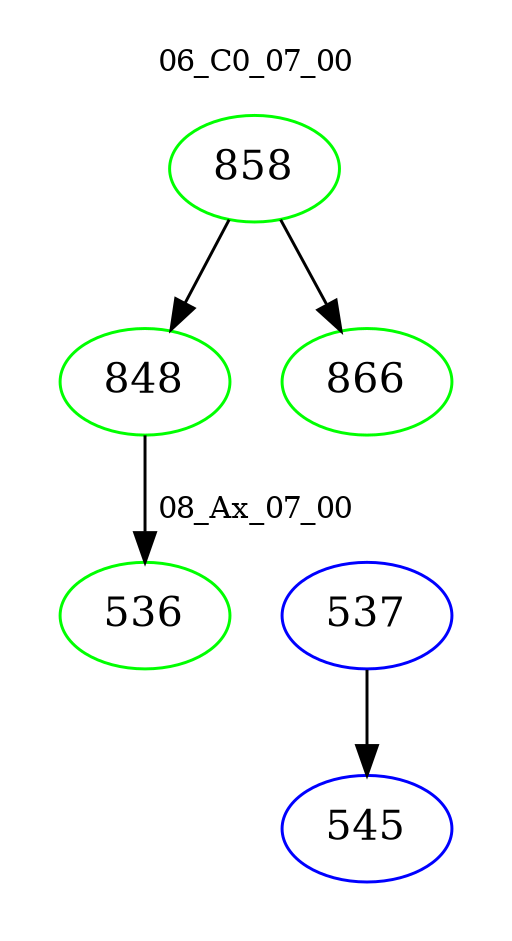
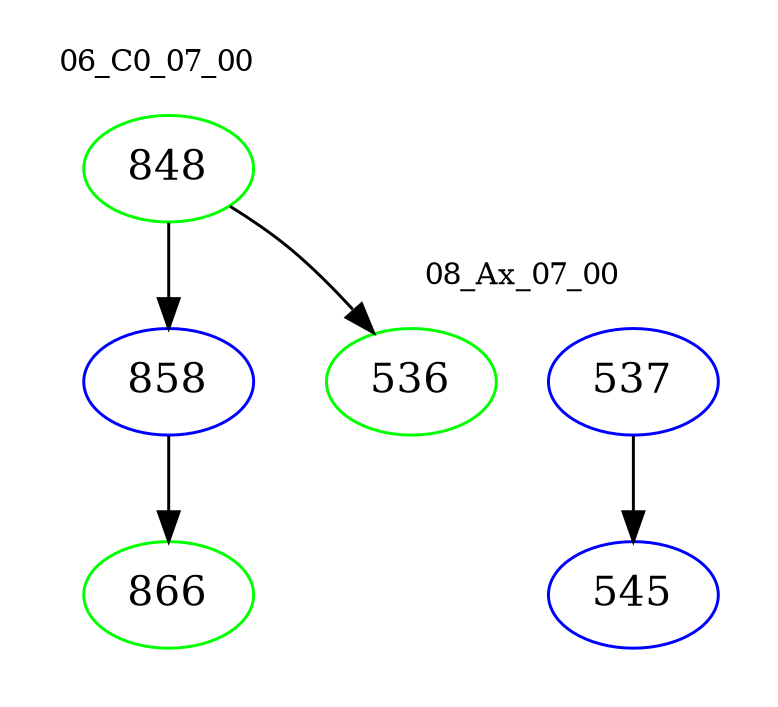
node "858": color green -> blue
edge "858" -> "848": reversed
